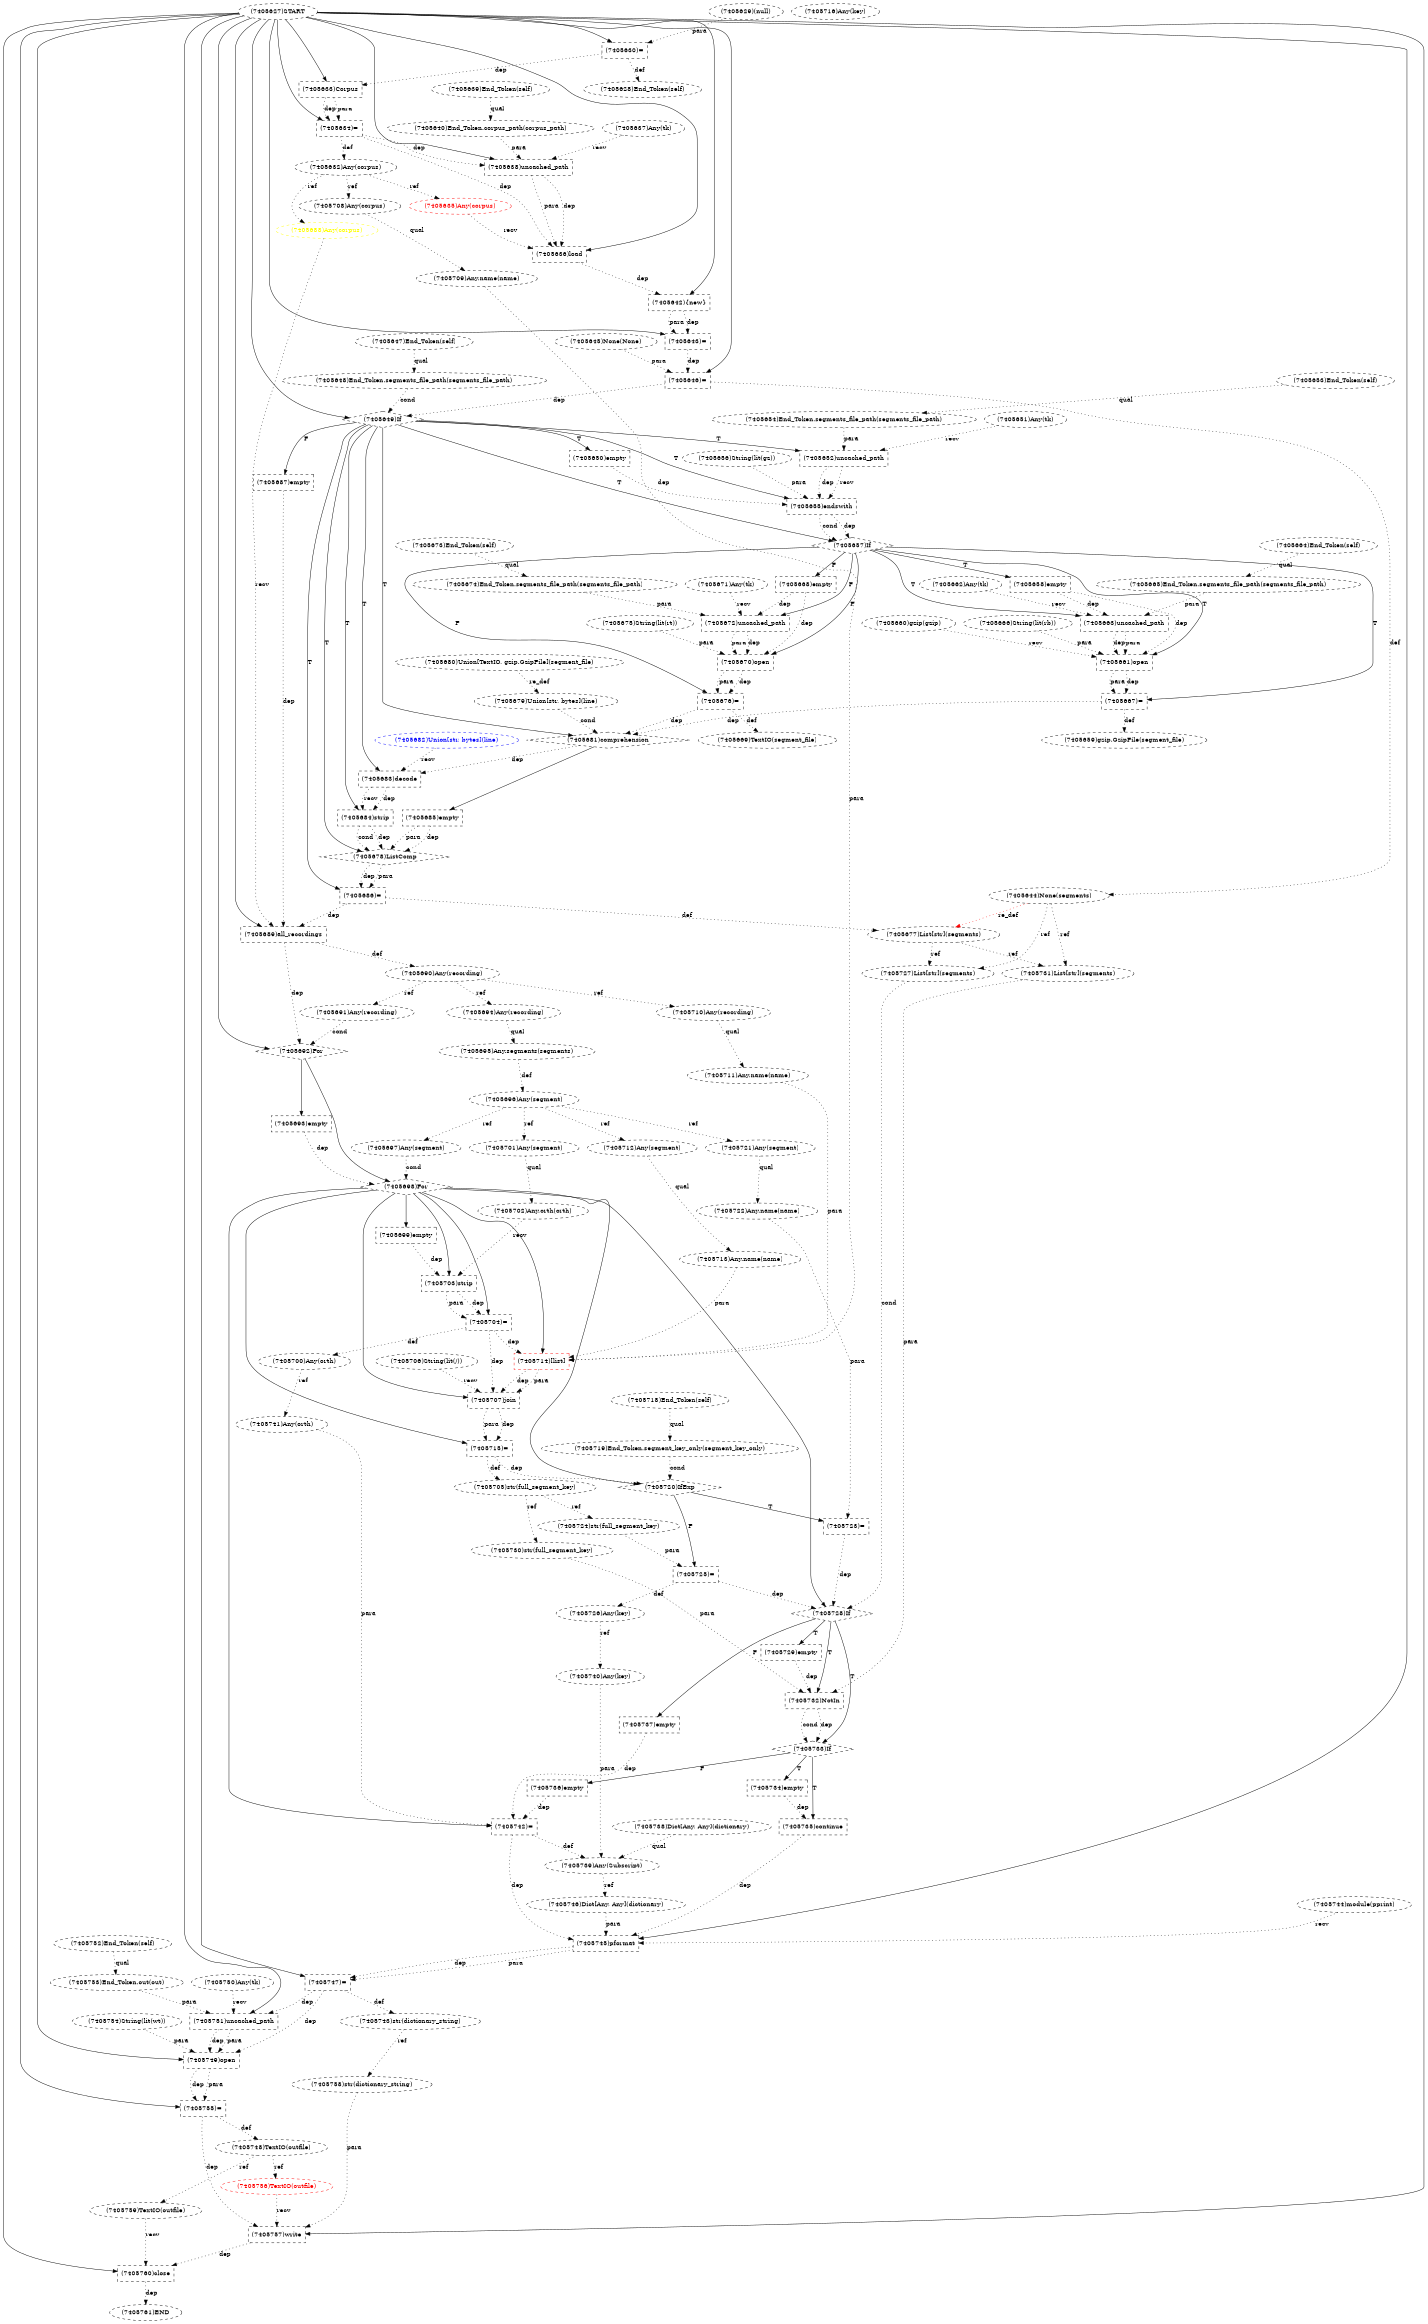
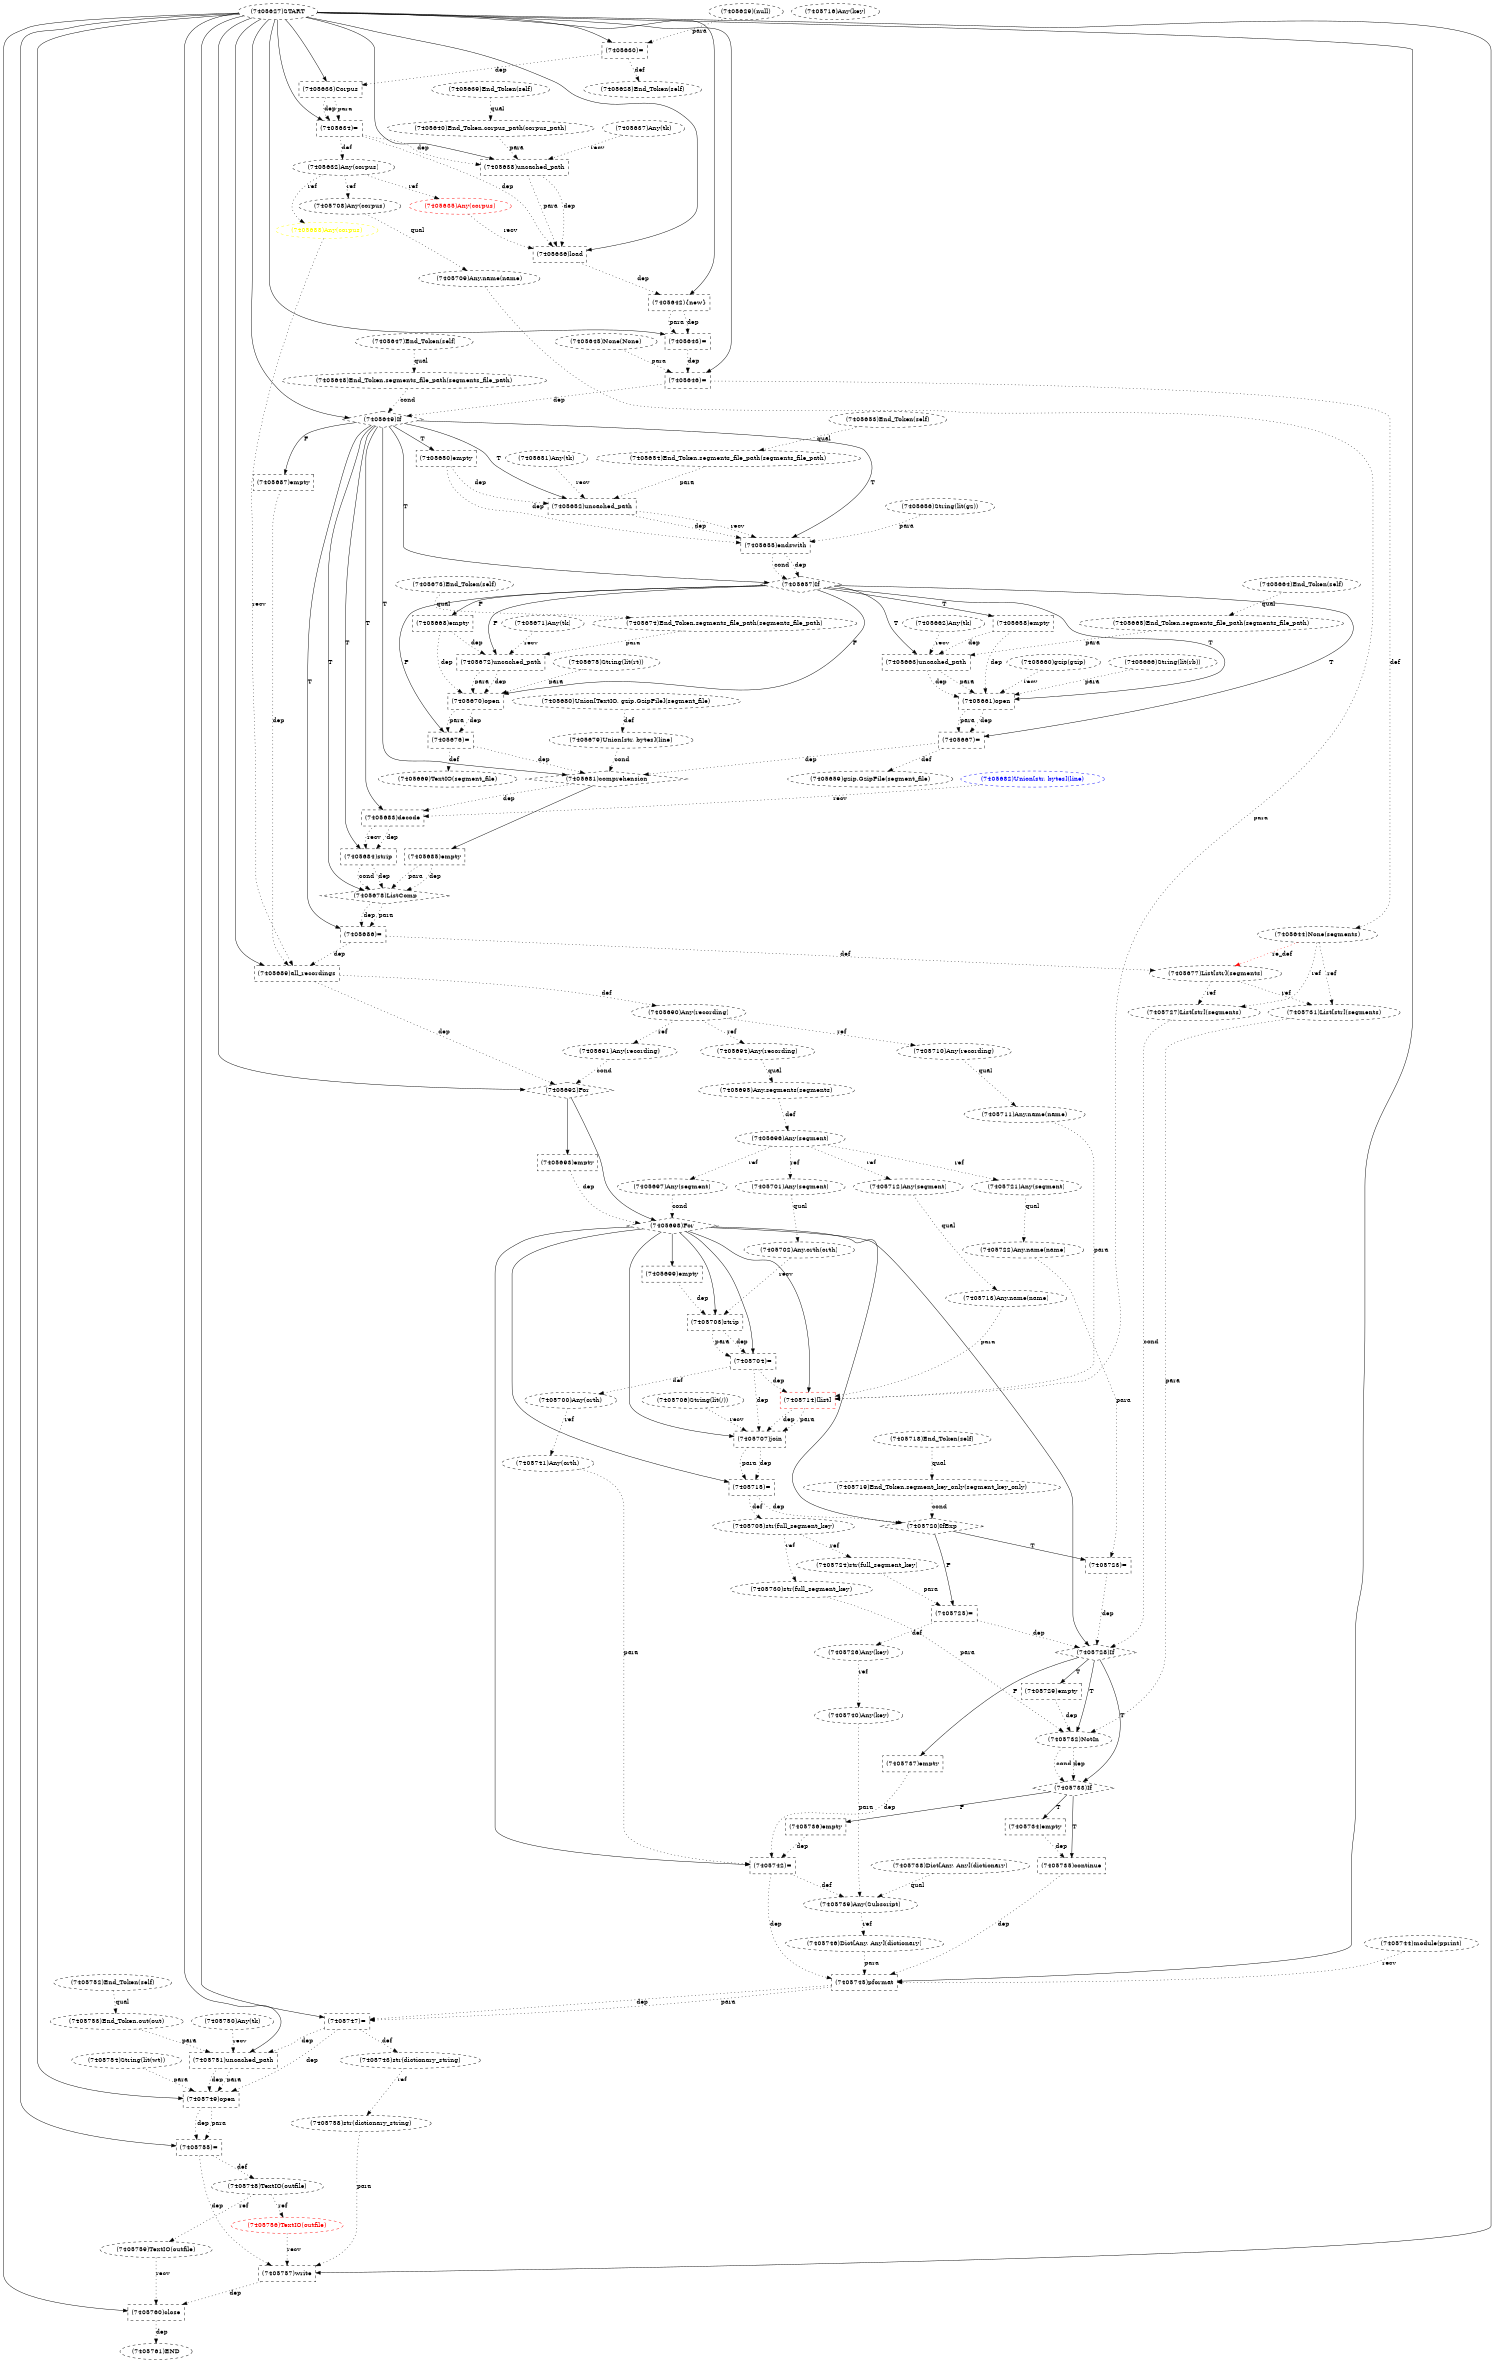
edge "(7405650)empty" -> "(7405652)uncached_path": added, label "dep"
edge "(7405680)Union[TextIO, gzip.GzipFile](segment_file)" -> "(7405679)Union[str, bytes](line)": label "re_def" -> "def"
node "(7405732)NotIn": shape box -> ellipse
